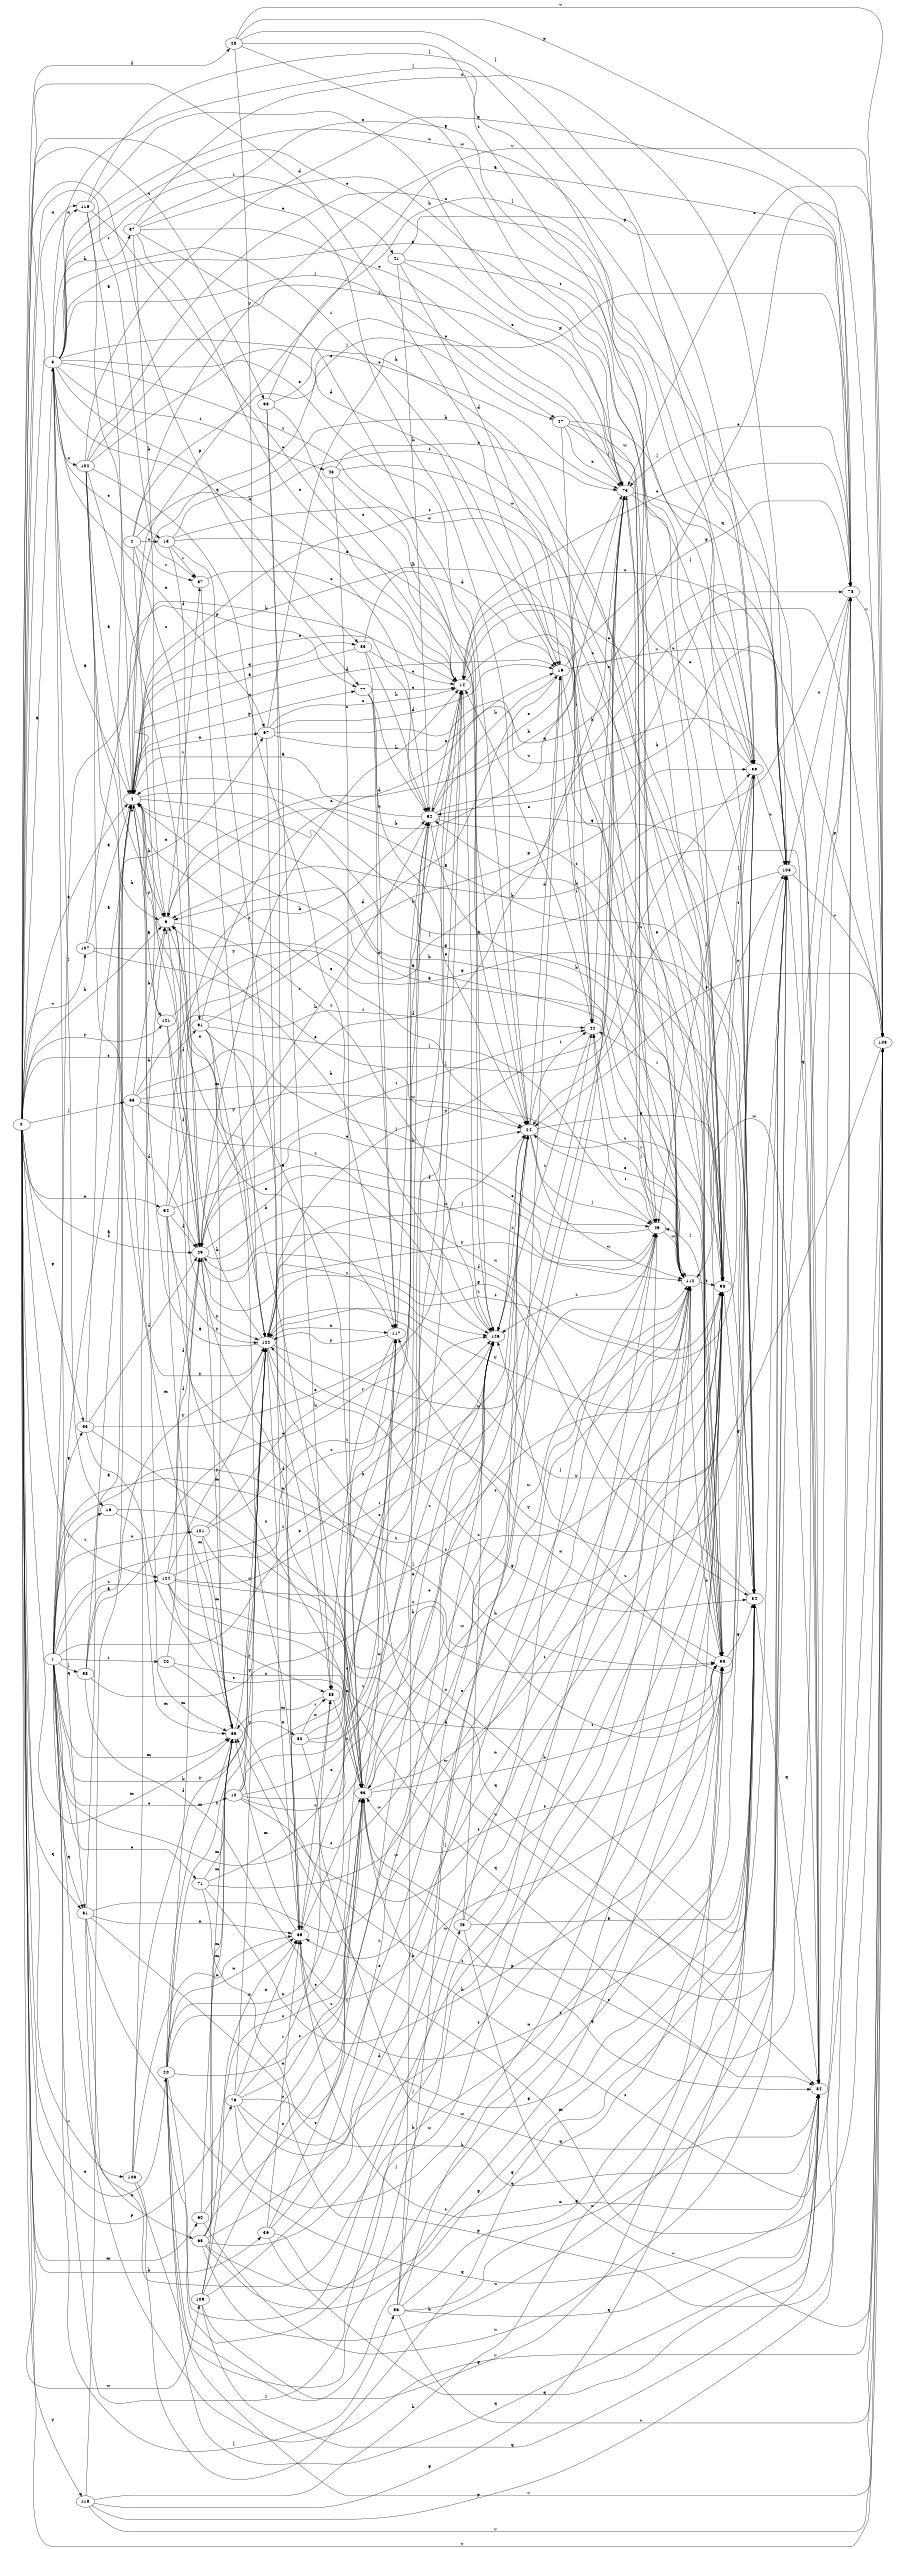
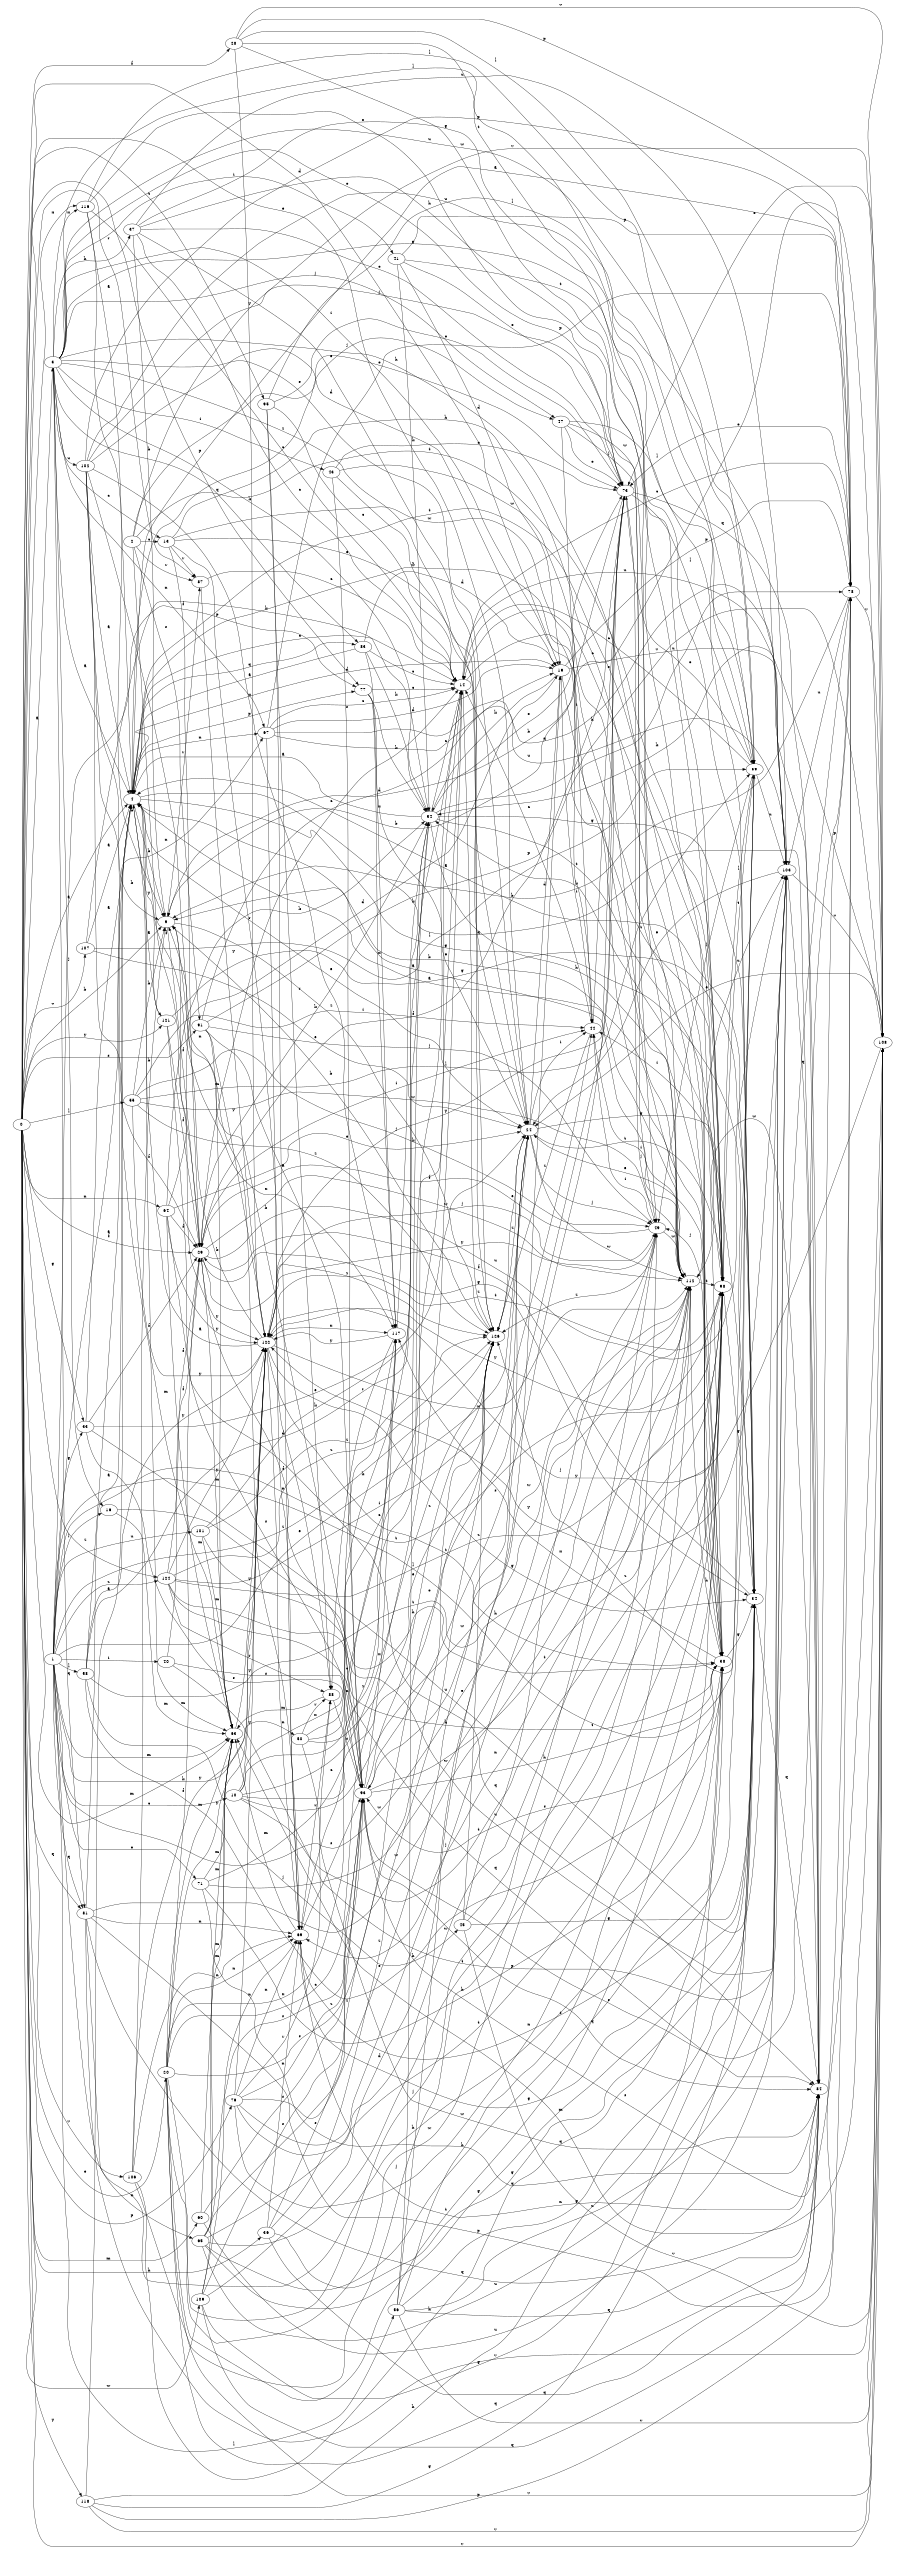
edge "58" -> "14": label "c" -> "d"
edge "1" -> "45": now "58" -> "45"
